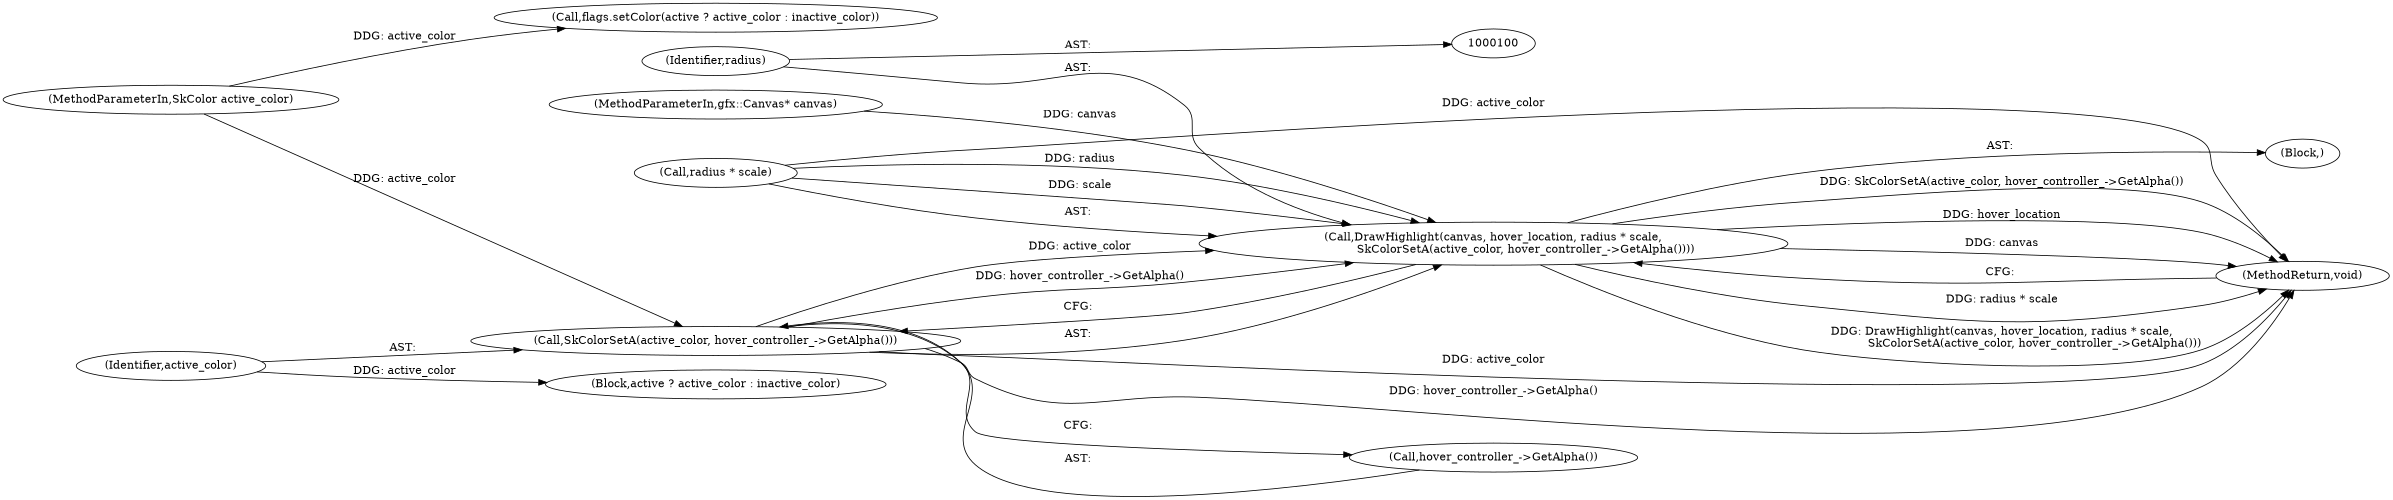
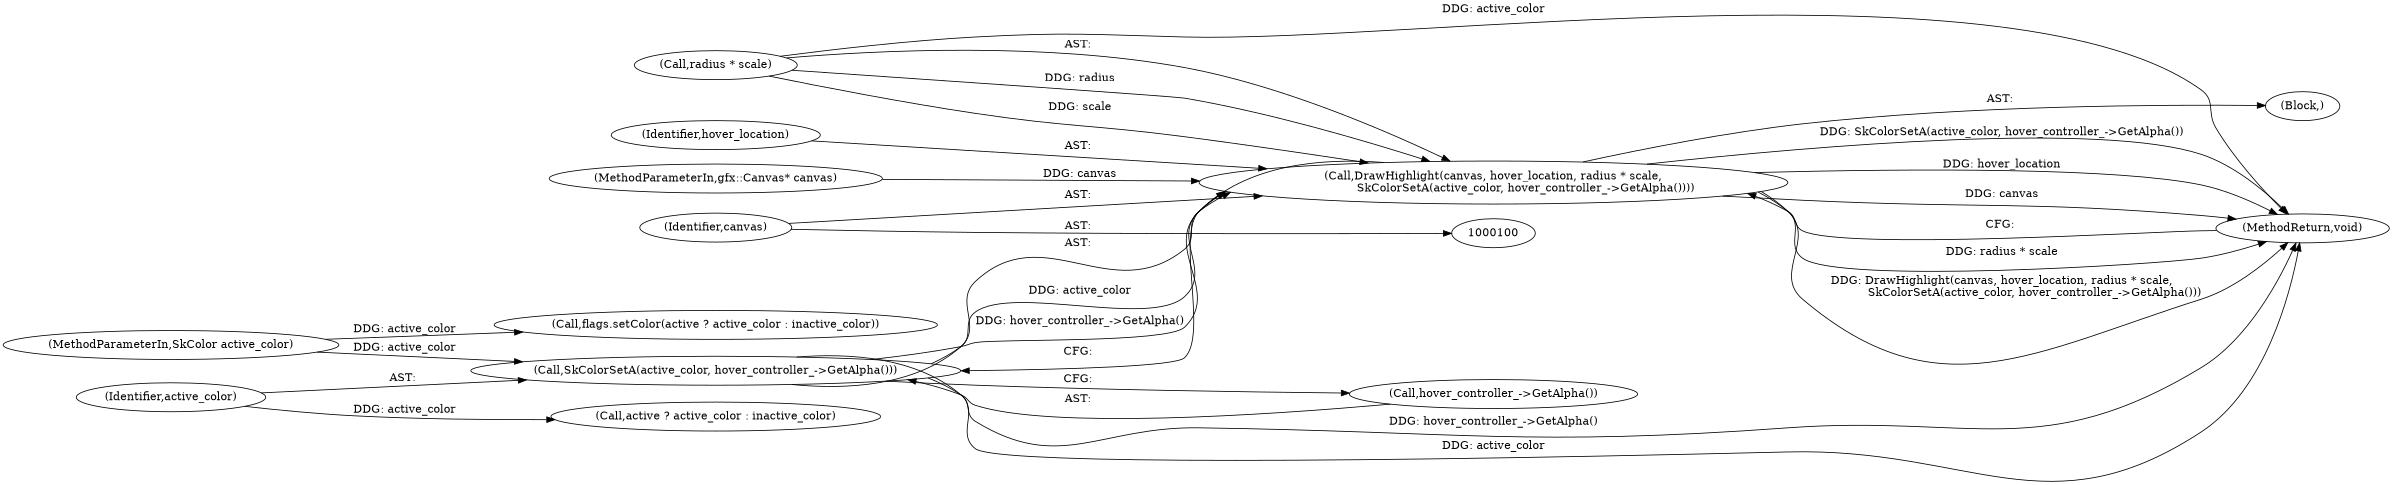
node "(Identifier,radius)": label "(Identifier,radius)" -> "(Identifier,canvas)"
node "(Identifier,hover_location)": added
node "(Block,active ? active_color : inactive_color)": label "(Block,active ? active_color : inactive_color)" -> "(Call,active ? active_color : inactive_color)"
